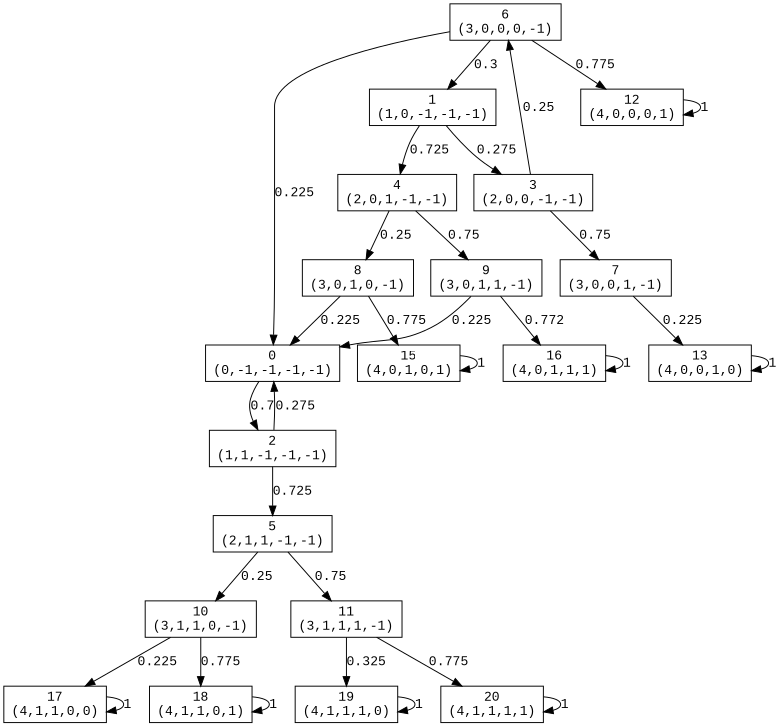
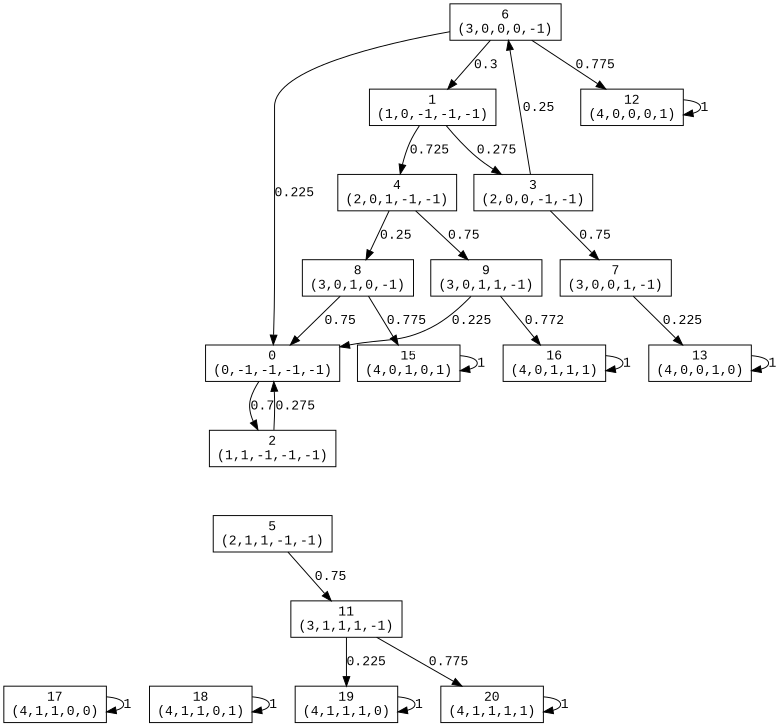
edge "8 (3,0,1,0,-1)" -> "0 (0,-1,-1,-1,-1)": label "0.225" -> "0.75"
edge "2 (1,1,-1,-1,-1)" -> "5 (2,1,1,-1,-1)": removed, label "0.725"
node "10 (3,1,1,0,-1)": removed
edge "11 (3,1,1,1,-1)" -> "19 (4,1,1,1,0)": label "0.325" -> "0.225"
